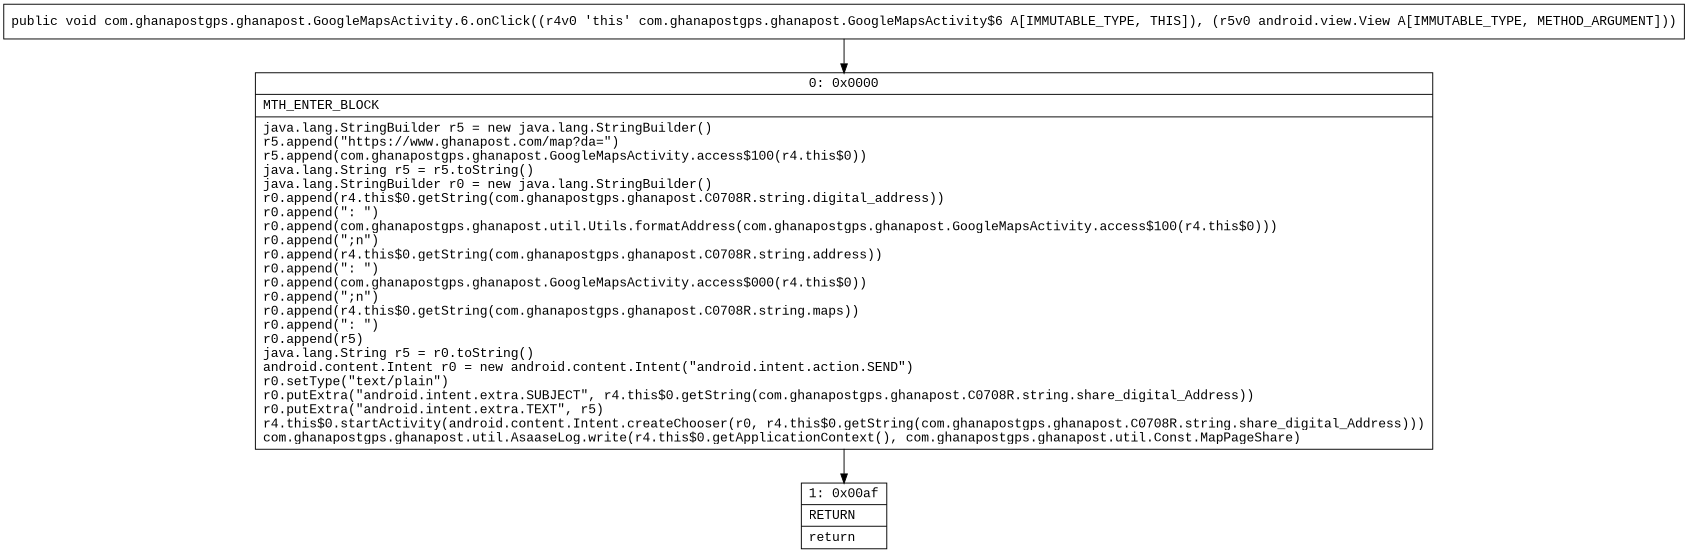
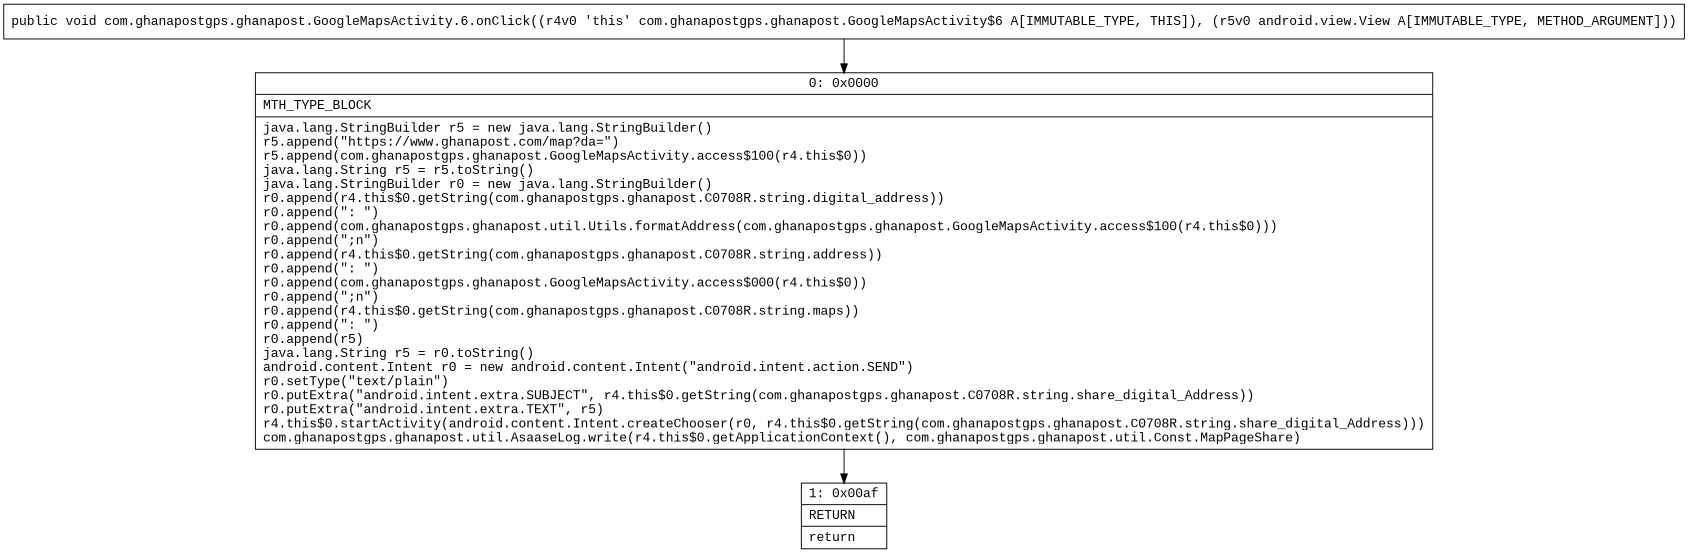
node "0: 0x0000": text "MTH_ENTER_BLOCK" -> "MTH_TYPE_BLOCK"
